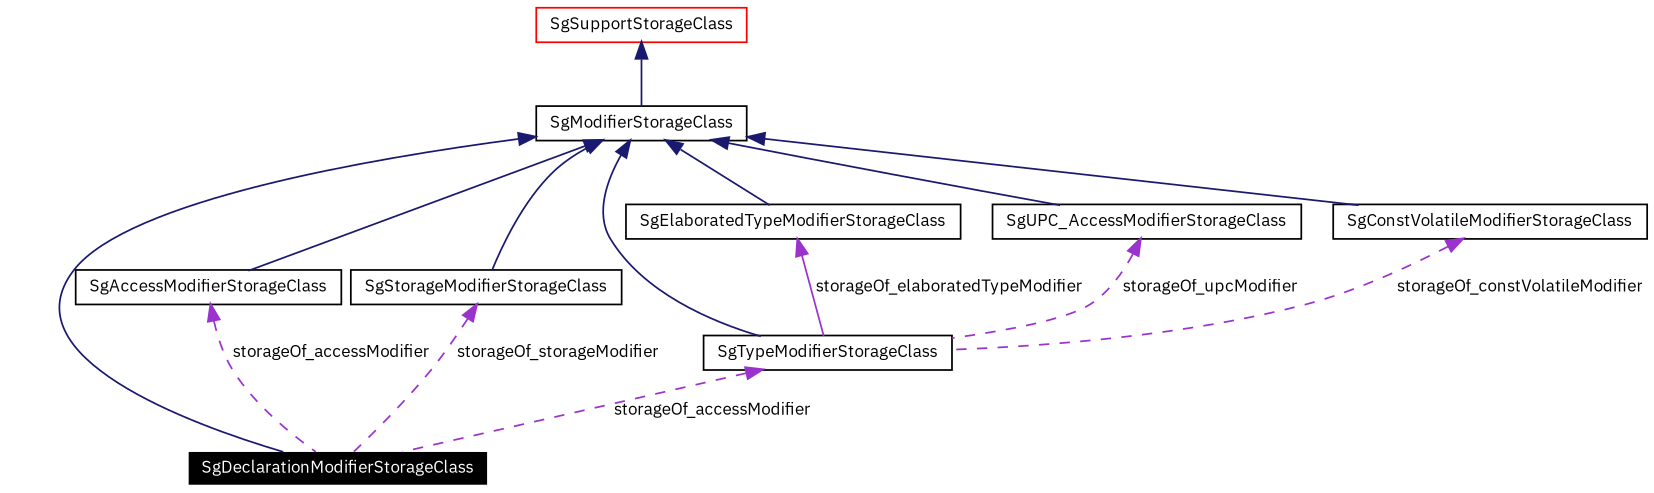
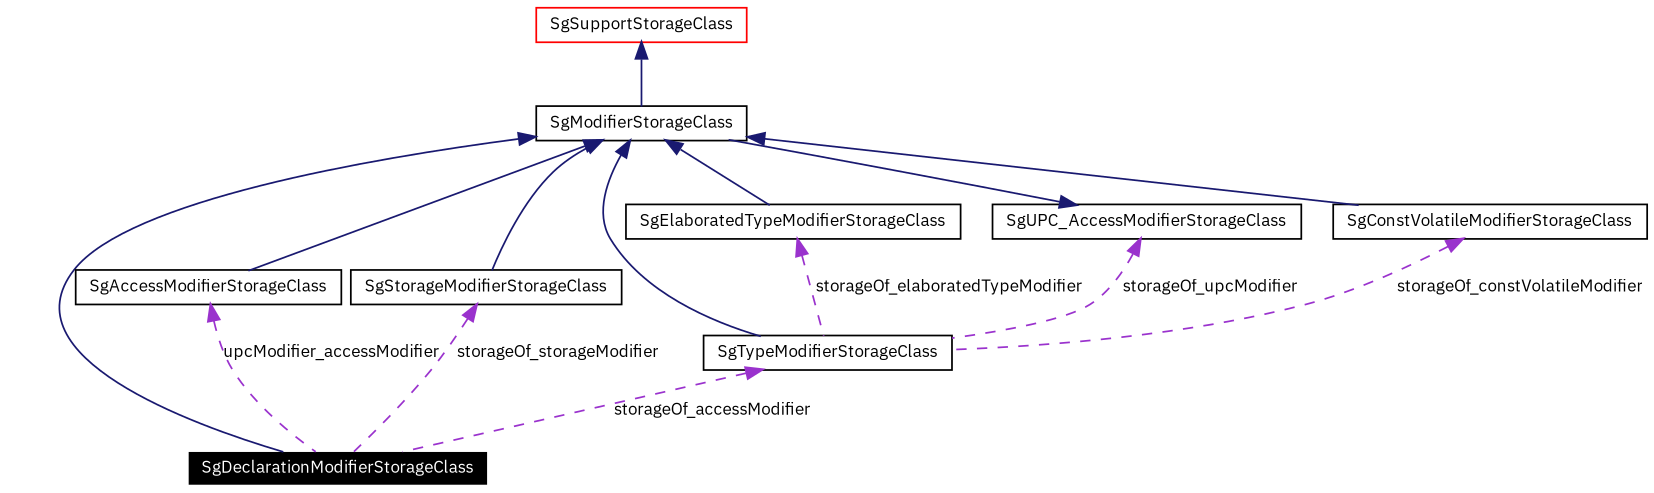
edge "SgUPC_AccessModifierStorageClass" -> "SgModifierStorageClass": reversed
edge "SgTypeModifierStorageClass" -> "SgElaboratedTypeModifierStorageClass": style solid -> dashed
edge "SgDeclarationModifierStorageClass" -> "SgAccessModifierStorageClass": label "storageOf_accessModifier" -> "upcModifier_accessModifier"
